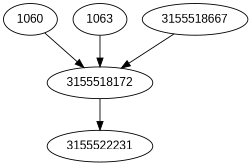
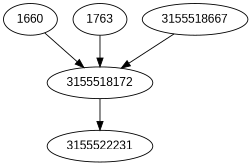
node "1060": label "1060" -> "1660"
node "1063": label "1063" -> "1763"
